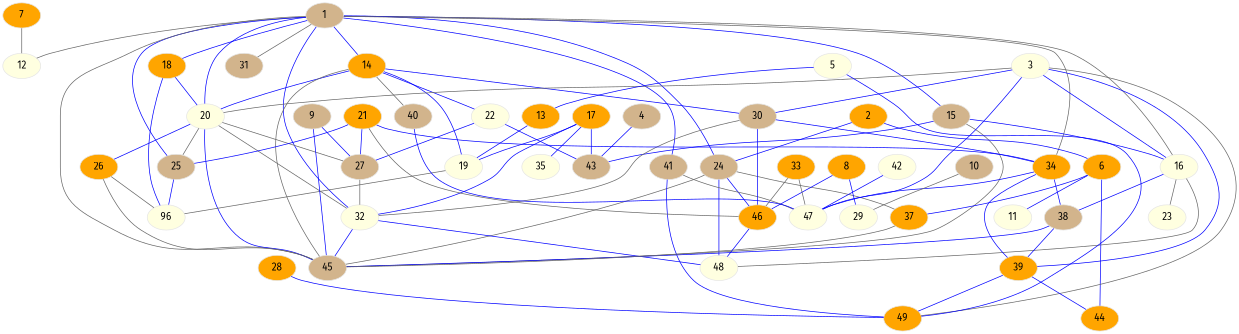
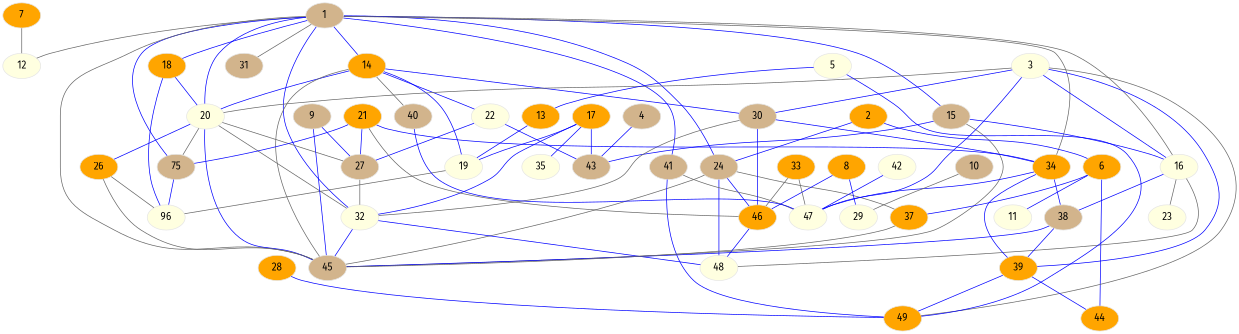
node "25": label "25" -> "75"
